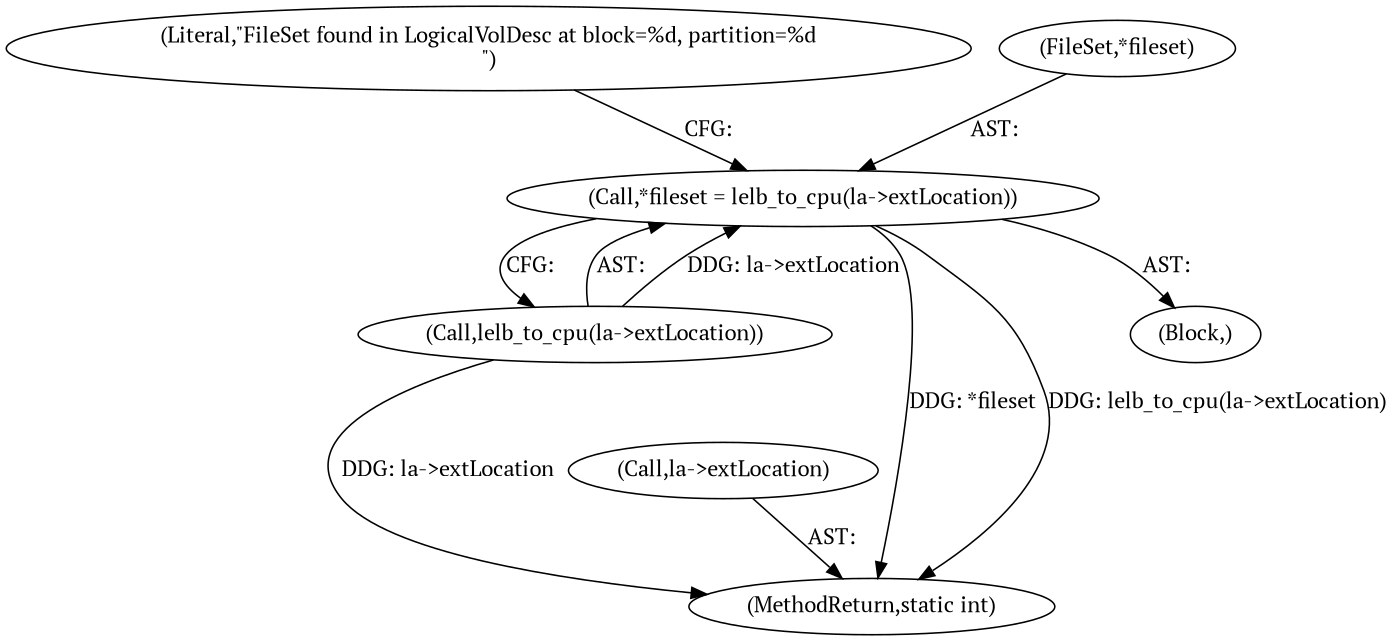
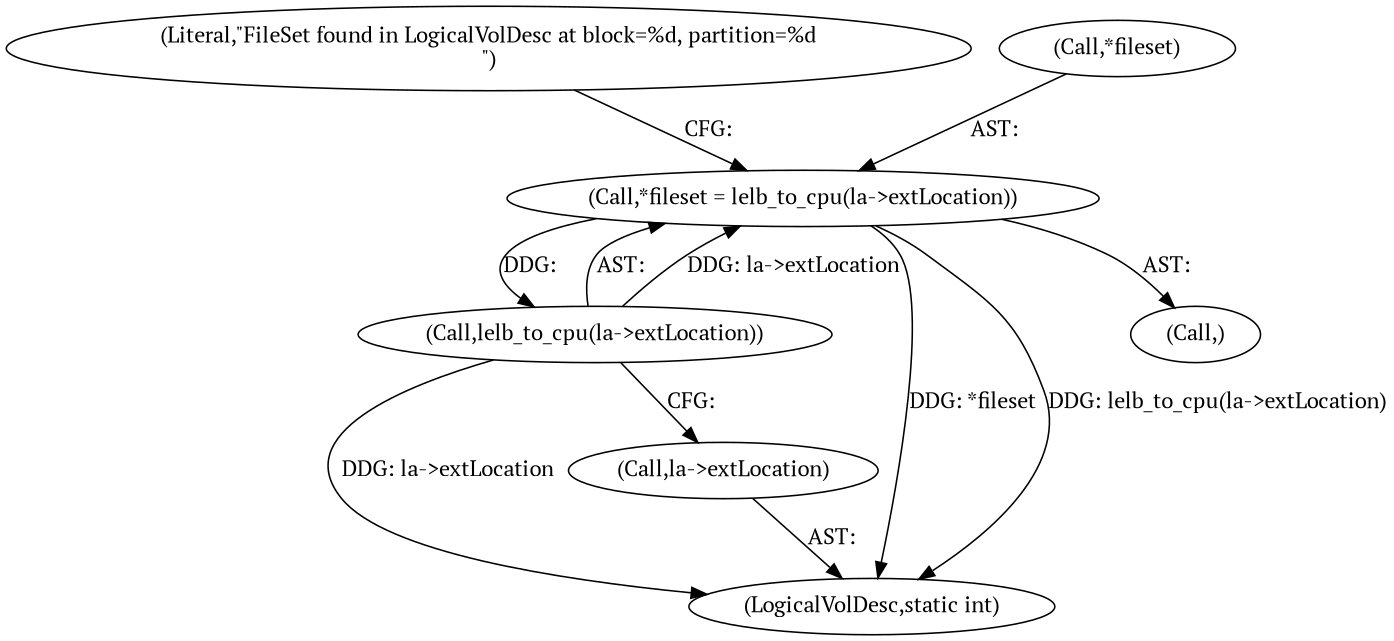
node "(FileSet,*fileset)": label "(FileSet,*fileset)" -> "(Call,*fileset)"
edge "(Call,*fileset = lelb_to_cpu(la->extLocation))" -> "(Call,lelb_to_cpu(la->extLocation))": label "CFG: " -> "DDG: "
node "(Block,)": label "(Block,)" -> "(Call,)"
edge "(Call,lelb_to_cpu(la->extLocation))" -> "(Call,la->extLocation)": added, label "CFG:"
node "(MethodReturn,static int)": label "(MethodReturn,static int)" -> "(LogicalVolDesc,static int)"
